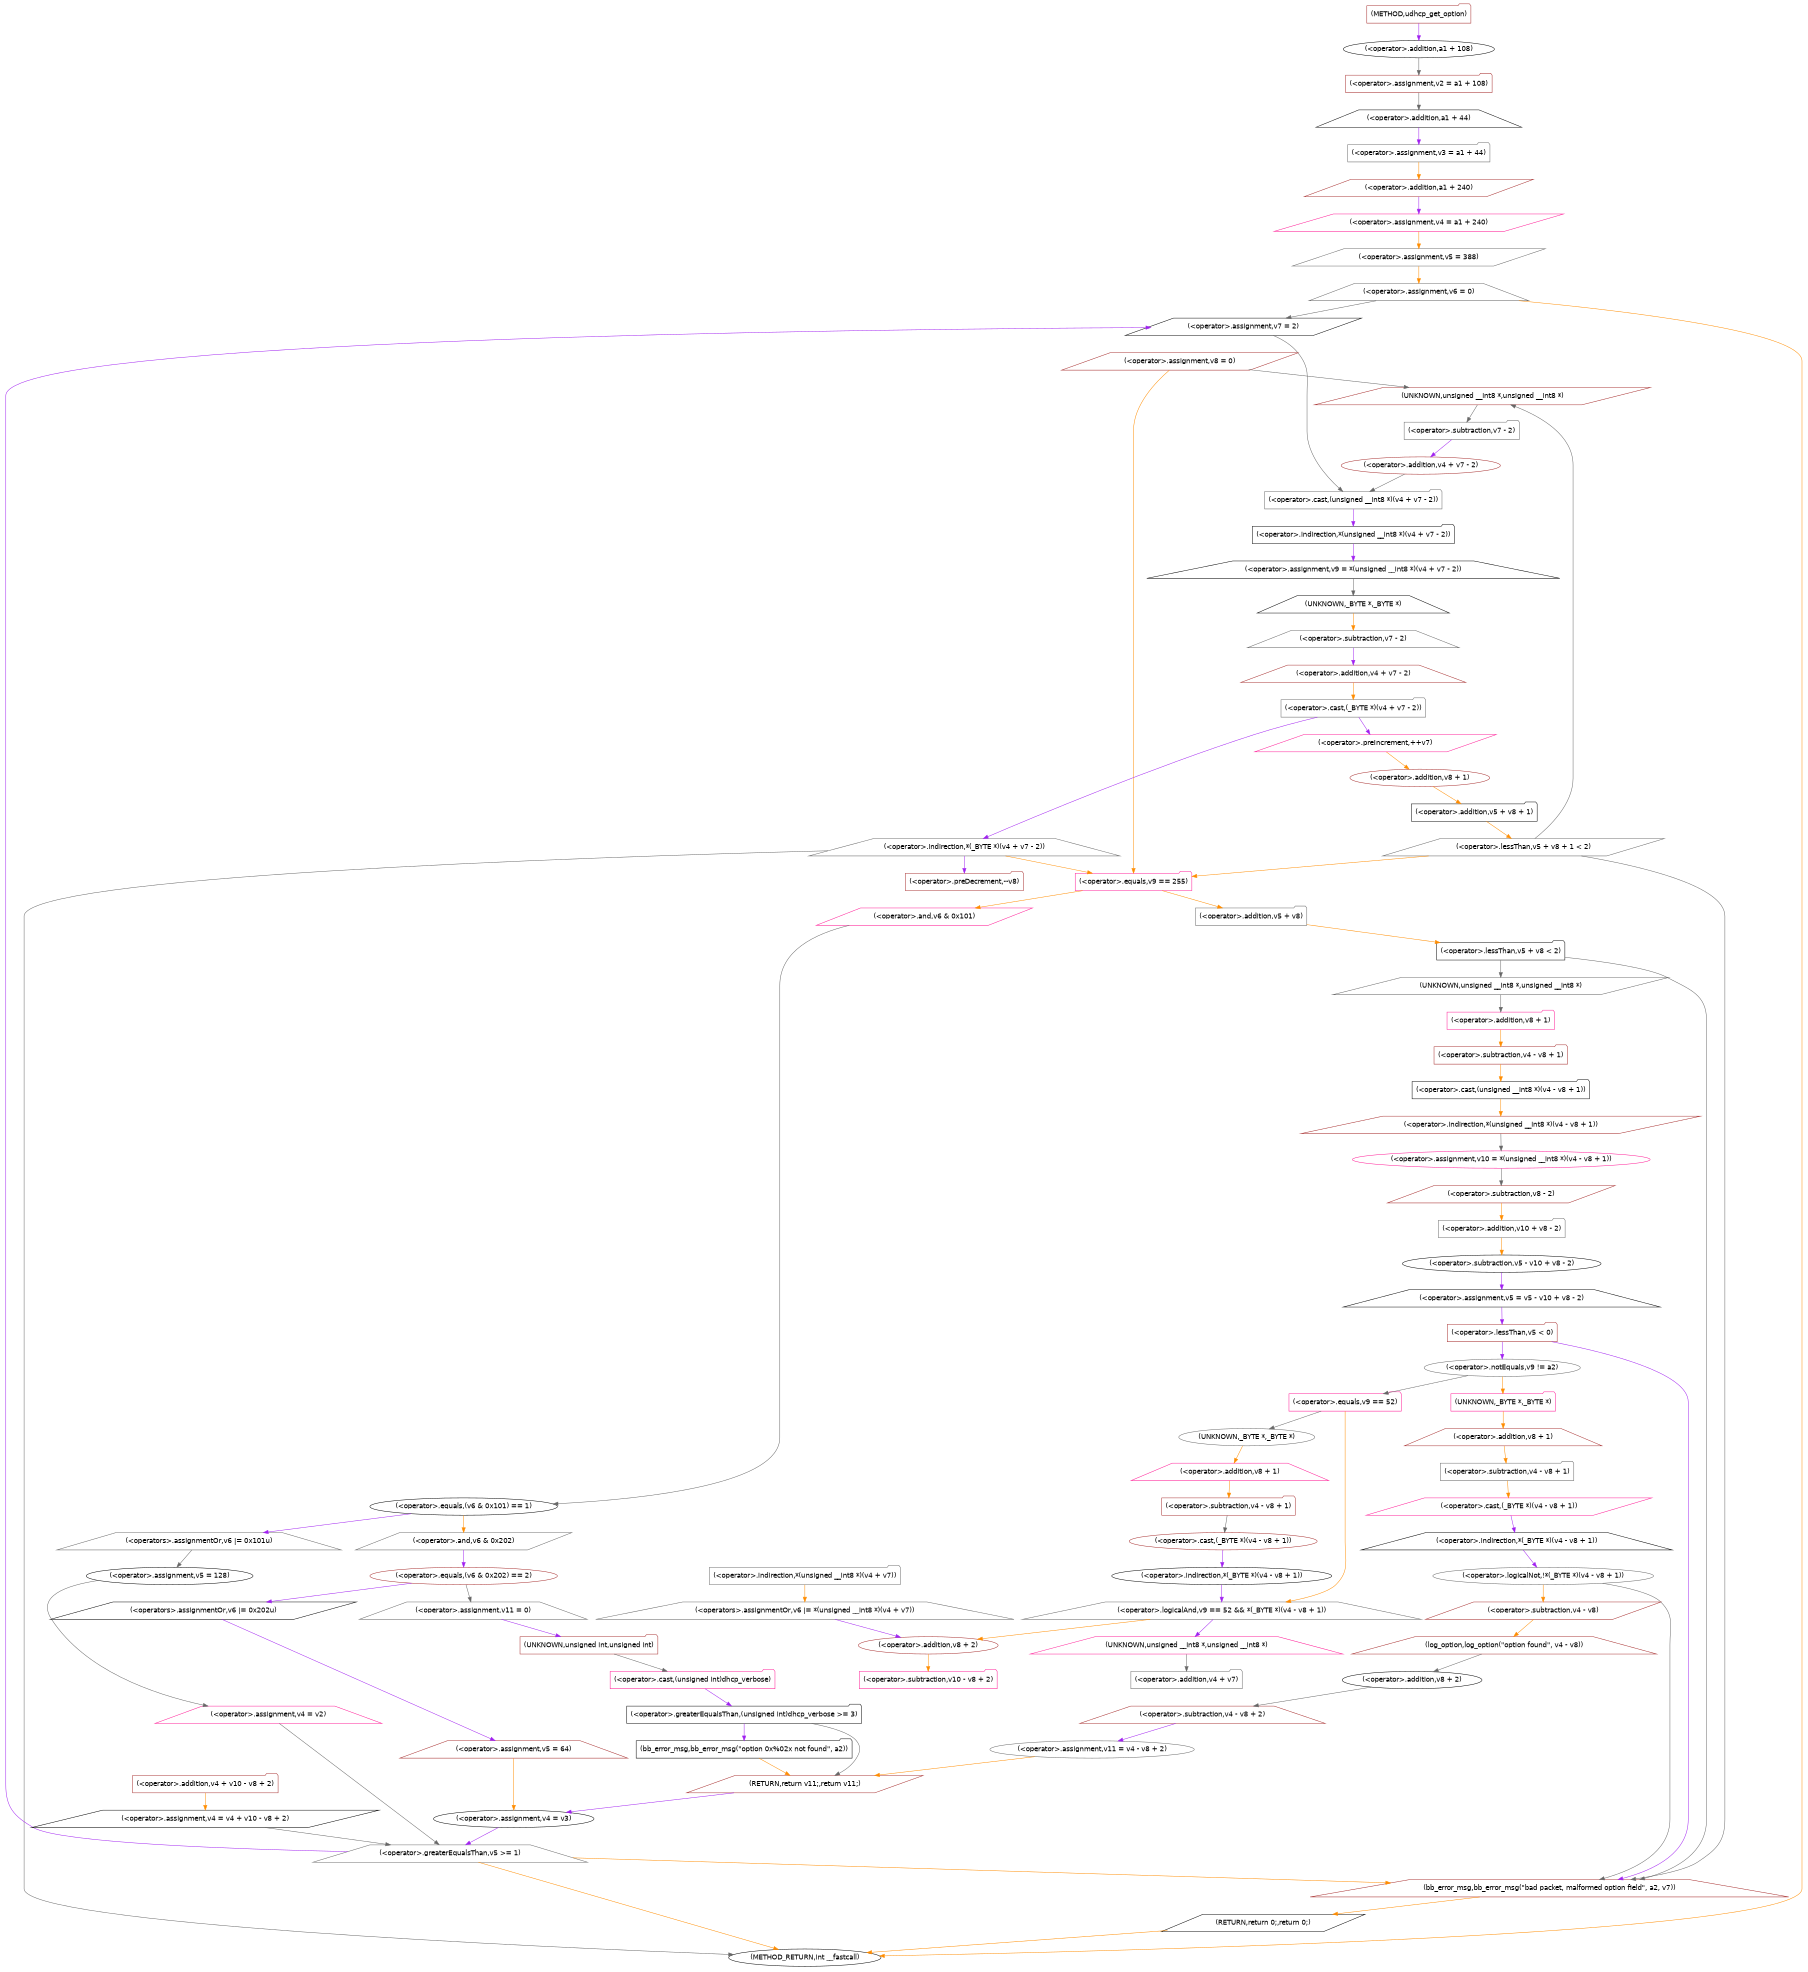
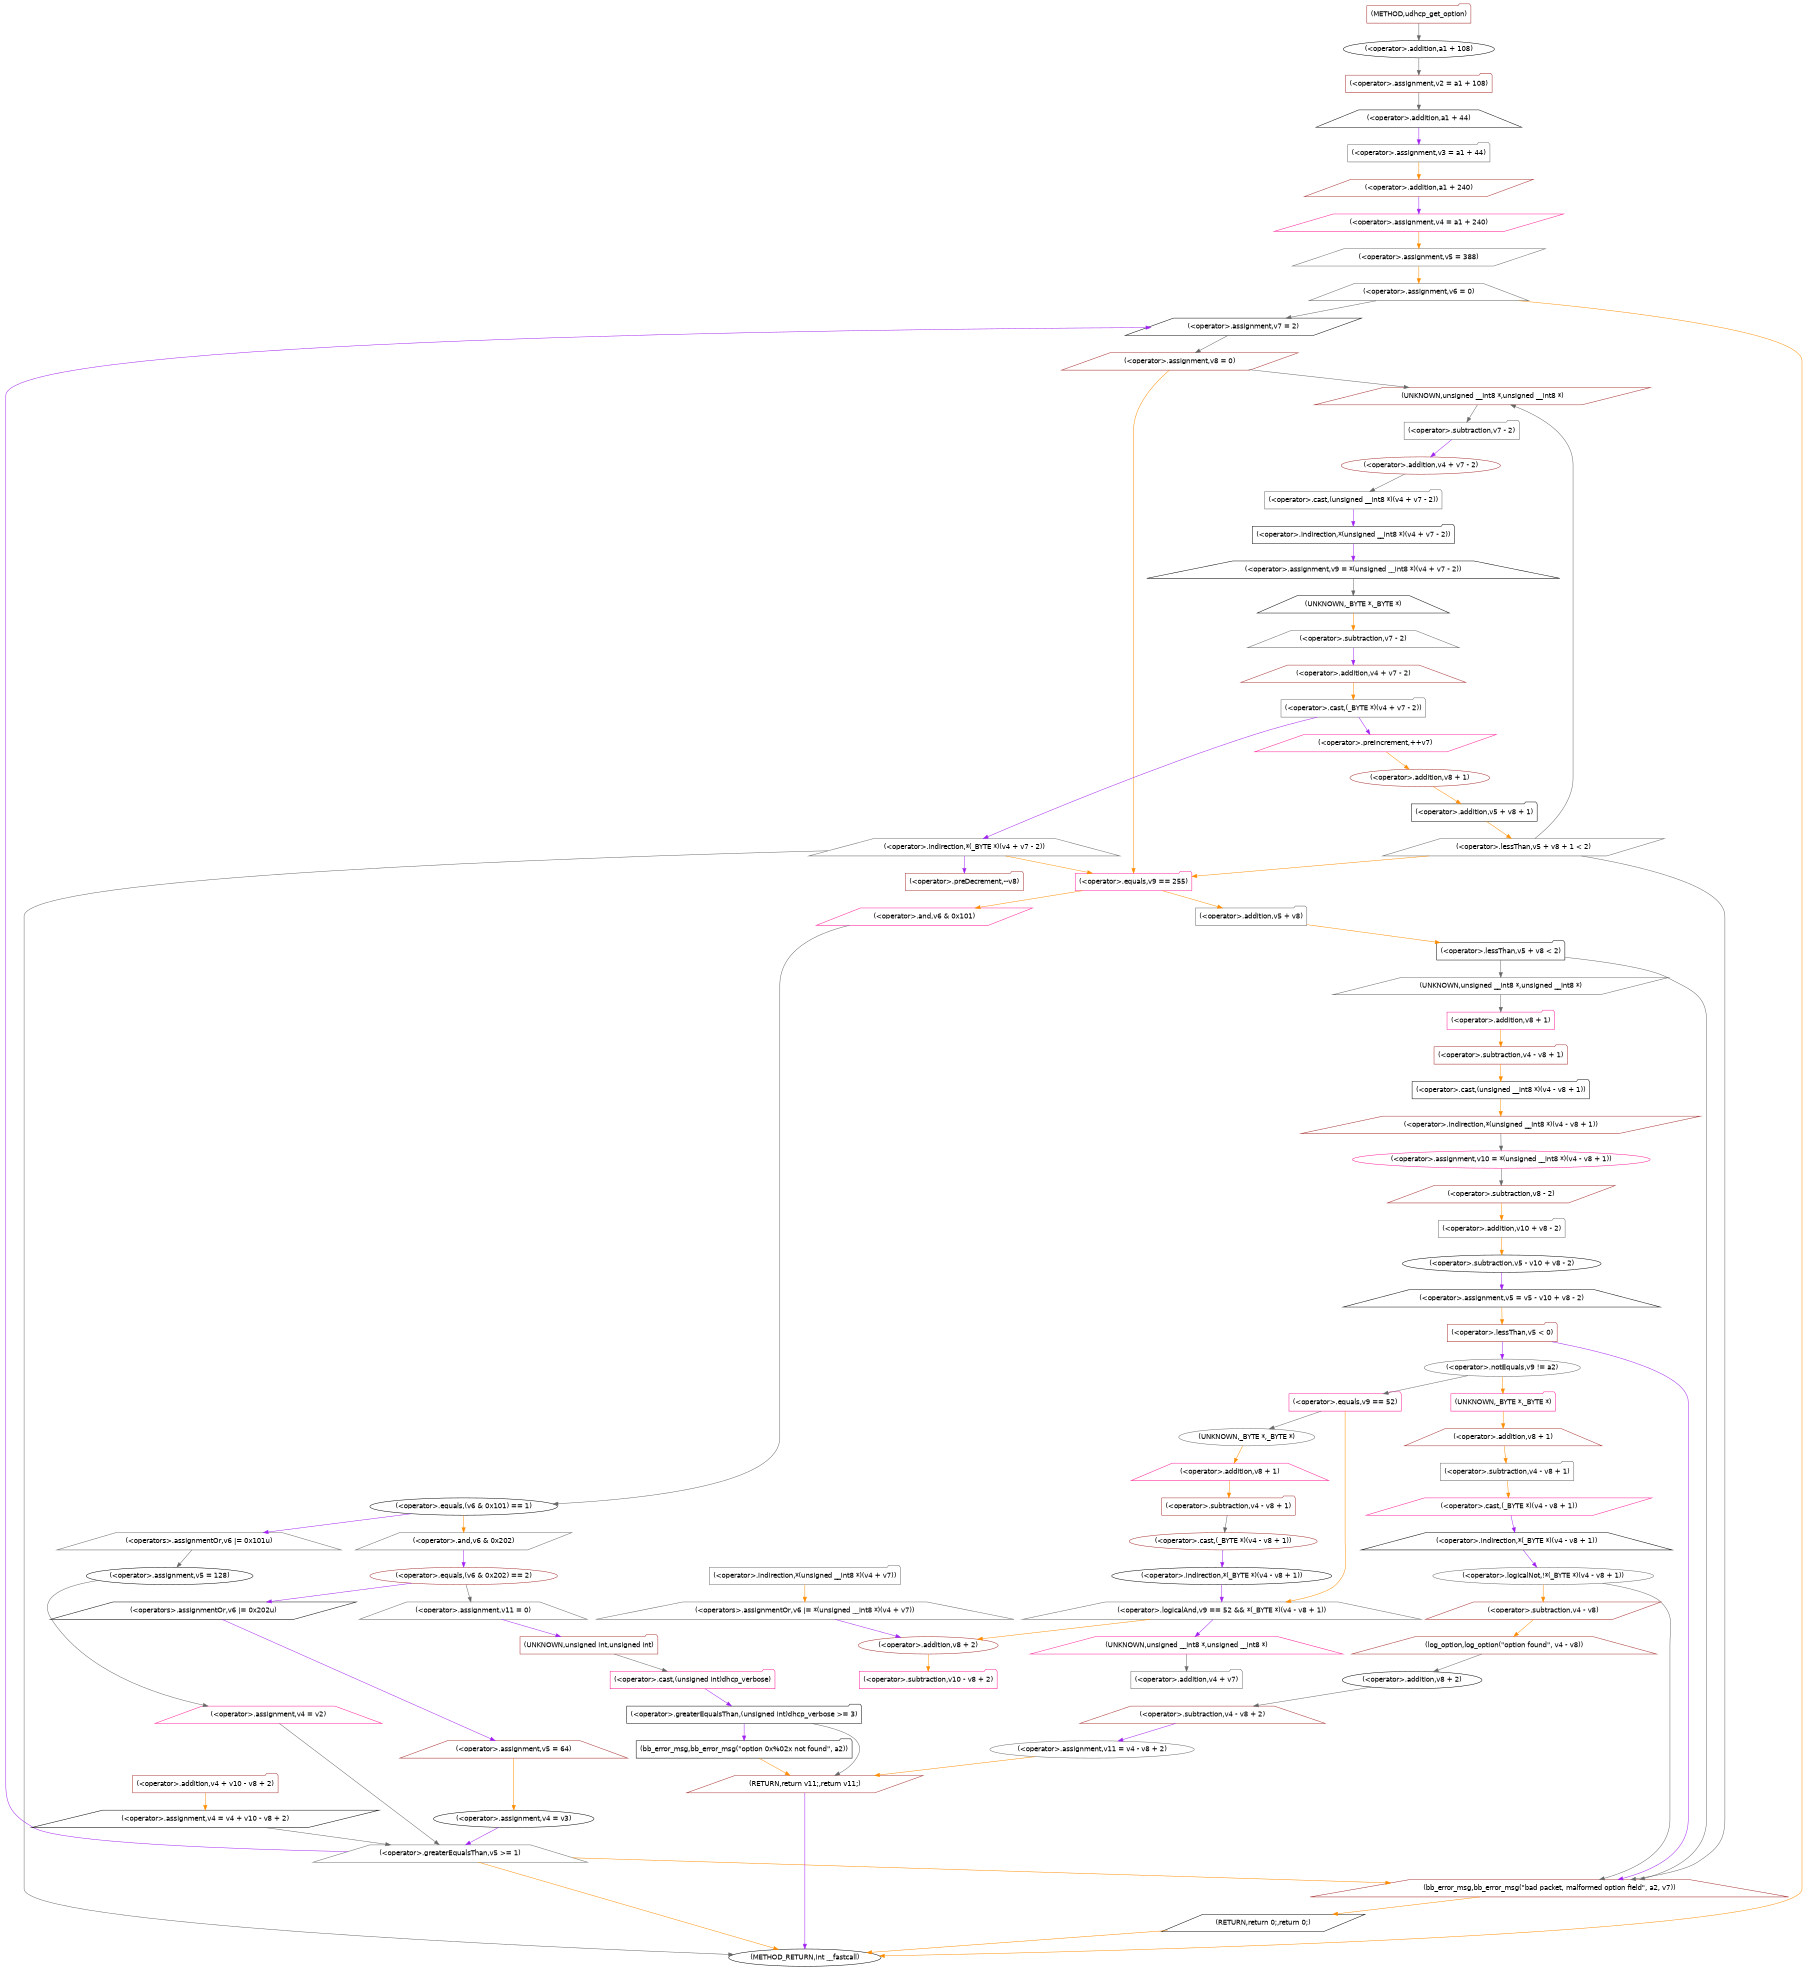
edge "(METHOD,udhcp_get_option)" -> "(<operator>.addition,a1 + 108)": color purple -> gray40
edge "(<operator>.assignment,v7 = 2)" -> "(<operator>.cast,(unsigned __int8 *)(v4 + v7 - 2))": now "(<operator>.assignment,v7 = 2)" -> "(<operator>.assignment,v8 = 0)"
edge "(<operator>.assignment,v5 = v5 - v10 + v8 - 2)" -> "(<operator>.lessThan,v5 < 0)": color purple -> darkorange
edge "(RETURN,return v11;,return v11;)" -> "(<operator>.assignment,v4 = v3)": now "(RETURN,return v11;,return v11;)" -> "(METHOD_RETURN,int __fastcall)"
